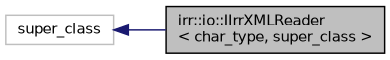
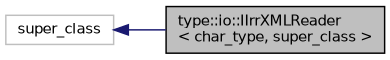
node "irr::io::IIrrXMLReader < char_type, super_class >": label "irr::io::IIrrXMLReader < char_type, super_class >" -> "type::io::IIrrXMLReader < char_type, super_class >"
